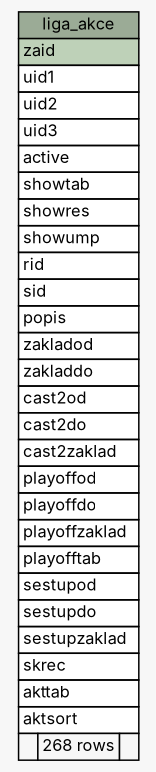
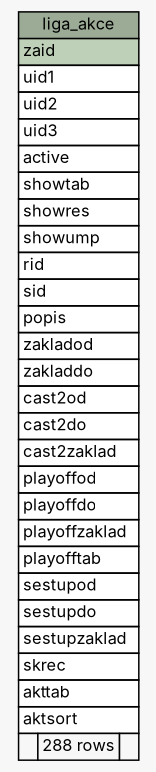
node "liga_akce": text "268 rows" -> "288 rows"
